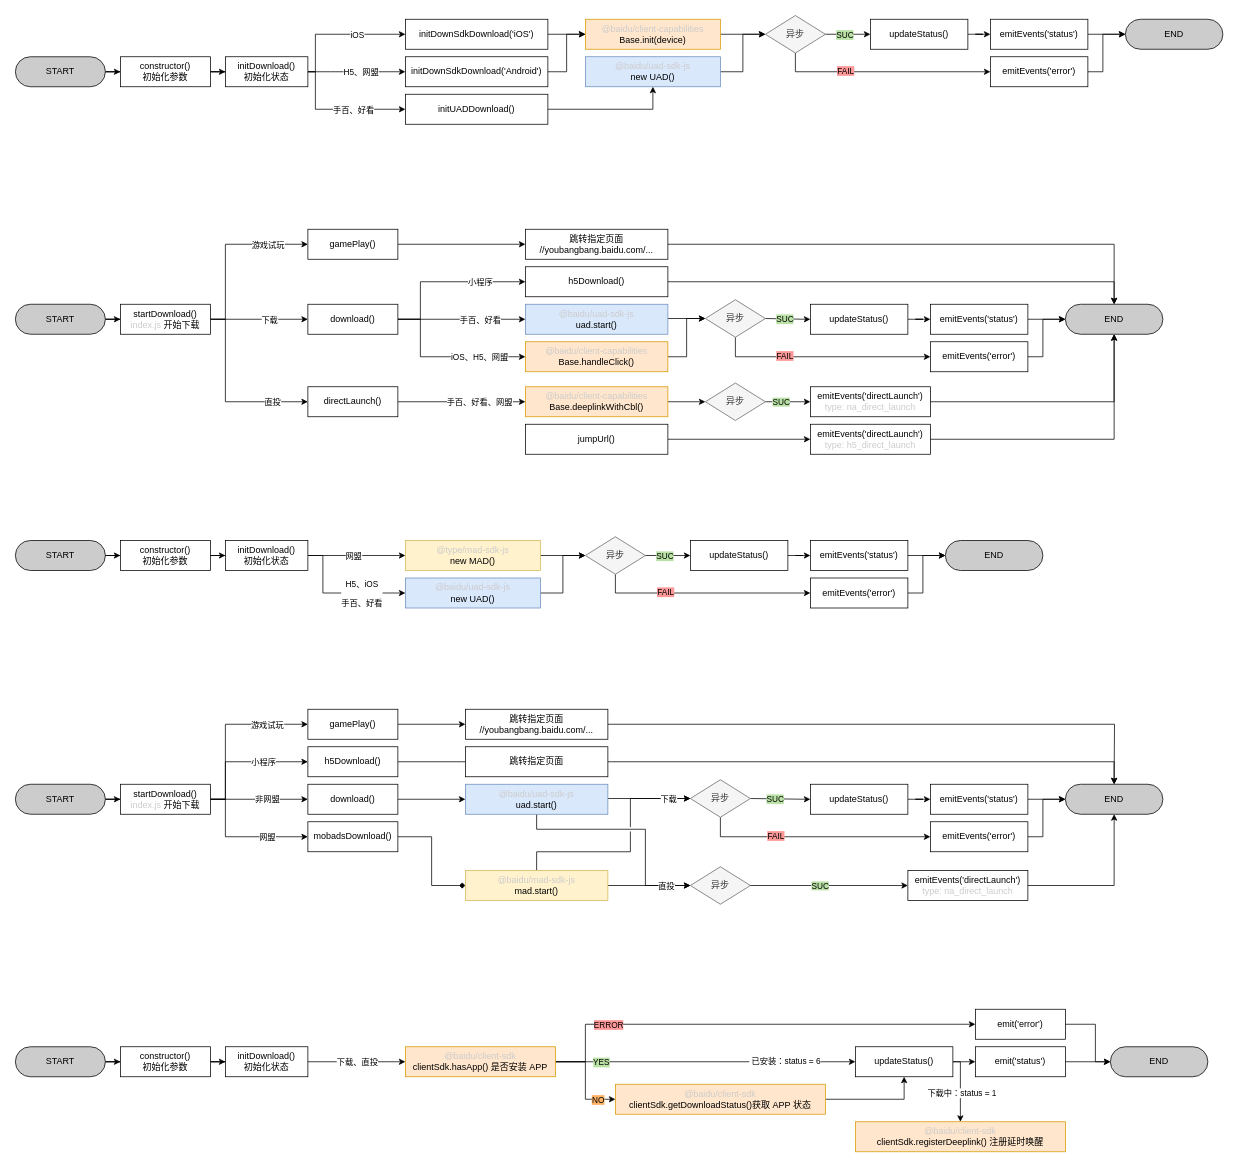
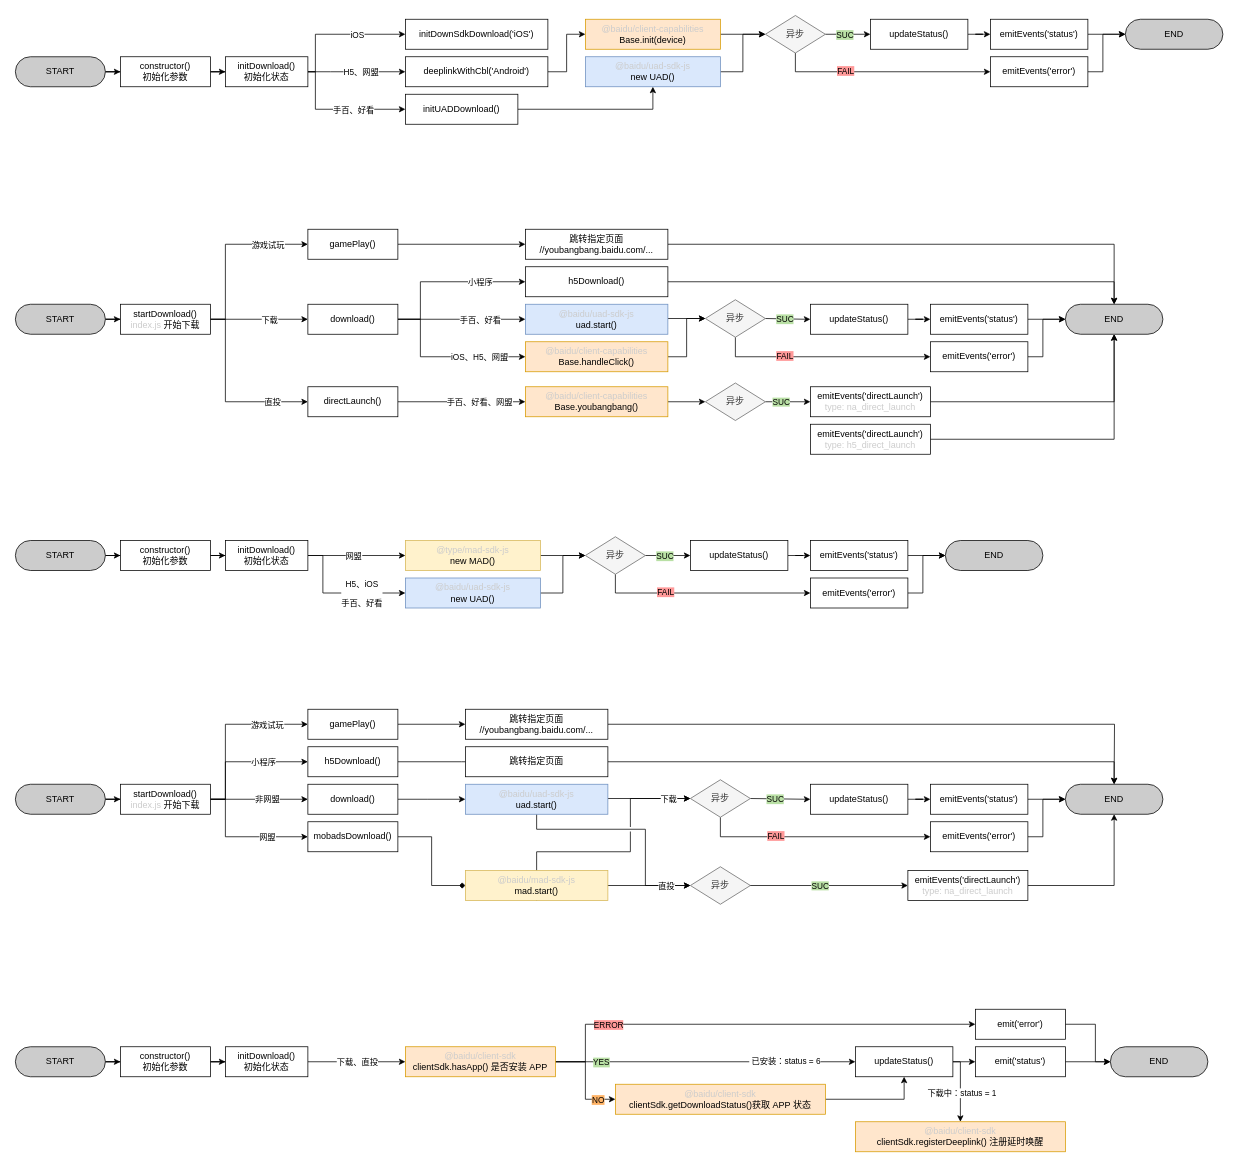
edge "initDownSdkDownload('iOS')" -> "@baidu/client-capabilities Base.init(device)": removed
node "initDownSdkDownload('Android')": label "initDownSdkDownload('Android')" -> "deeplinkWithCbl('Android')"
node "initUADDownload()": size 143x30 -> 113x30
node "@baidu/client-capabilities Base.deeplinkWithCbl()": label "@baidu/client-capabilities Base.deeplinkWithCbl()" -> "@baidu/client-capabilities Base.youbangbang()"
node "jumpUrl()": removed
edge "jumpUrl()" -> "emitEvents('directLaunch') type: h5_direct_launch": removed
